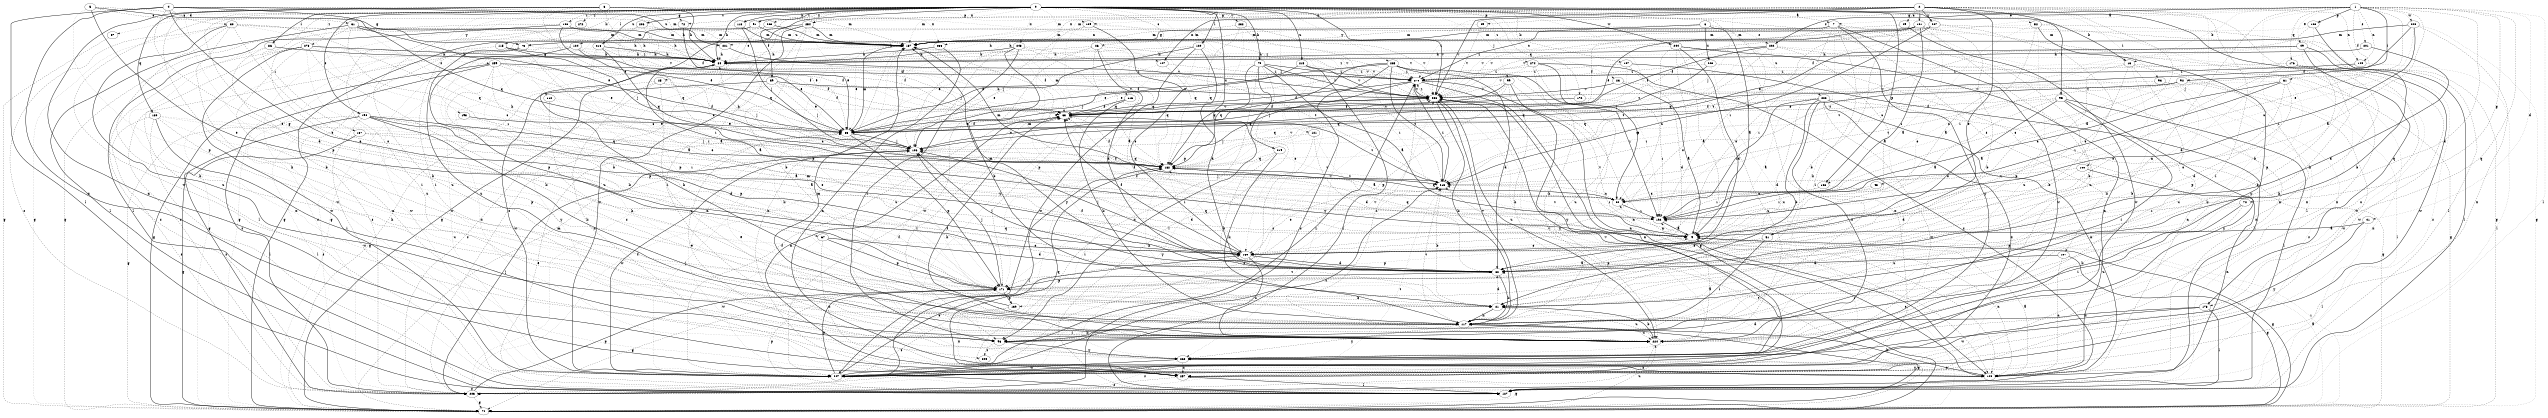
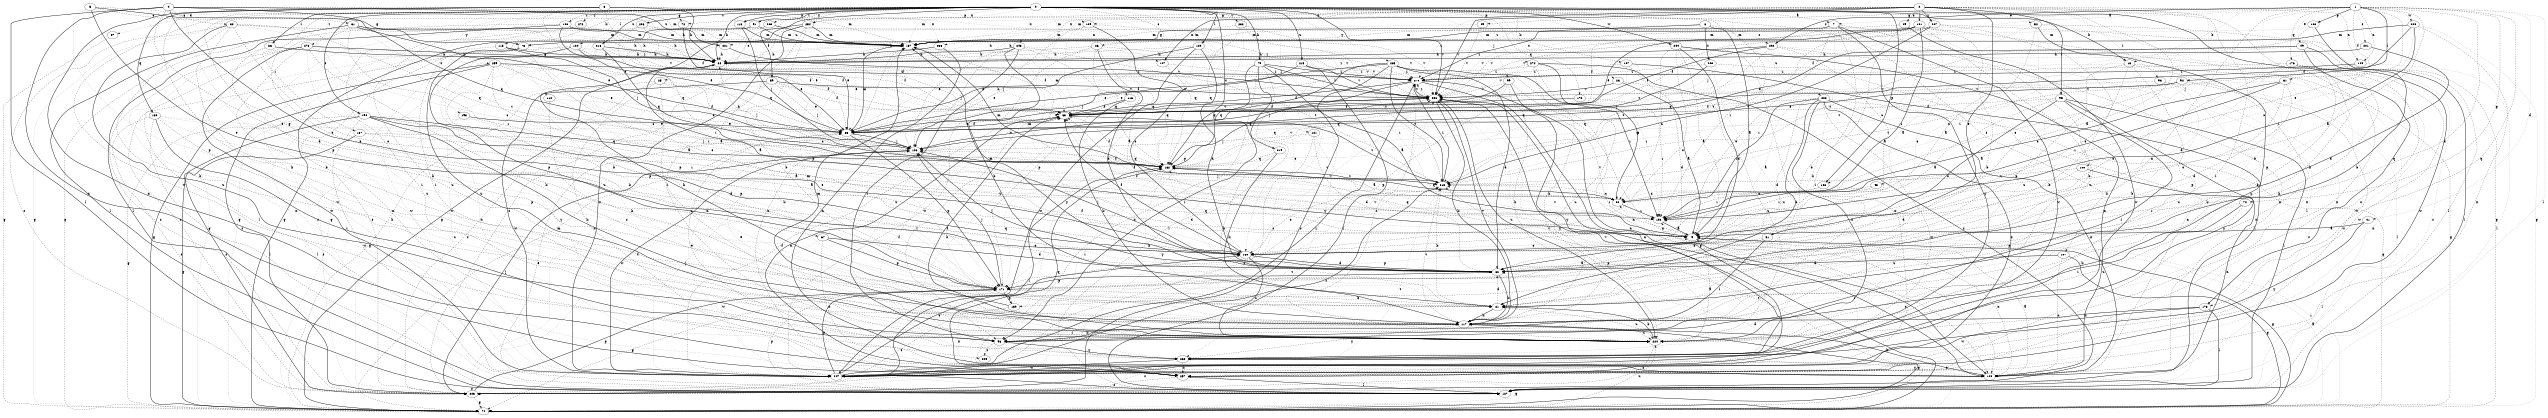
edge "31" -> "213": label "k" -> "t"
